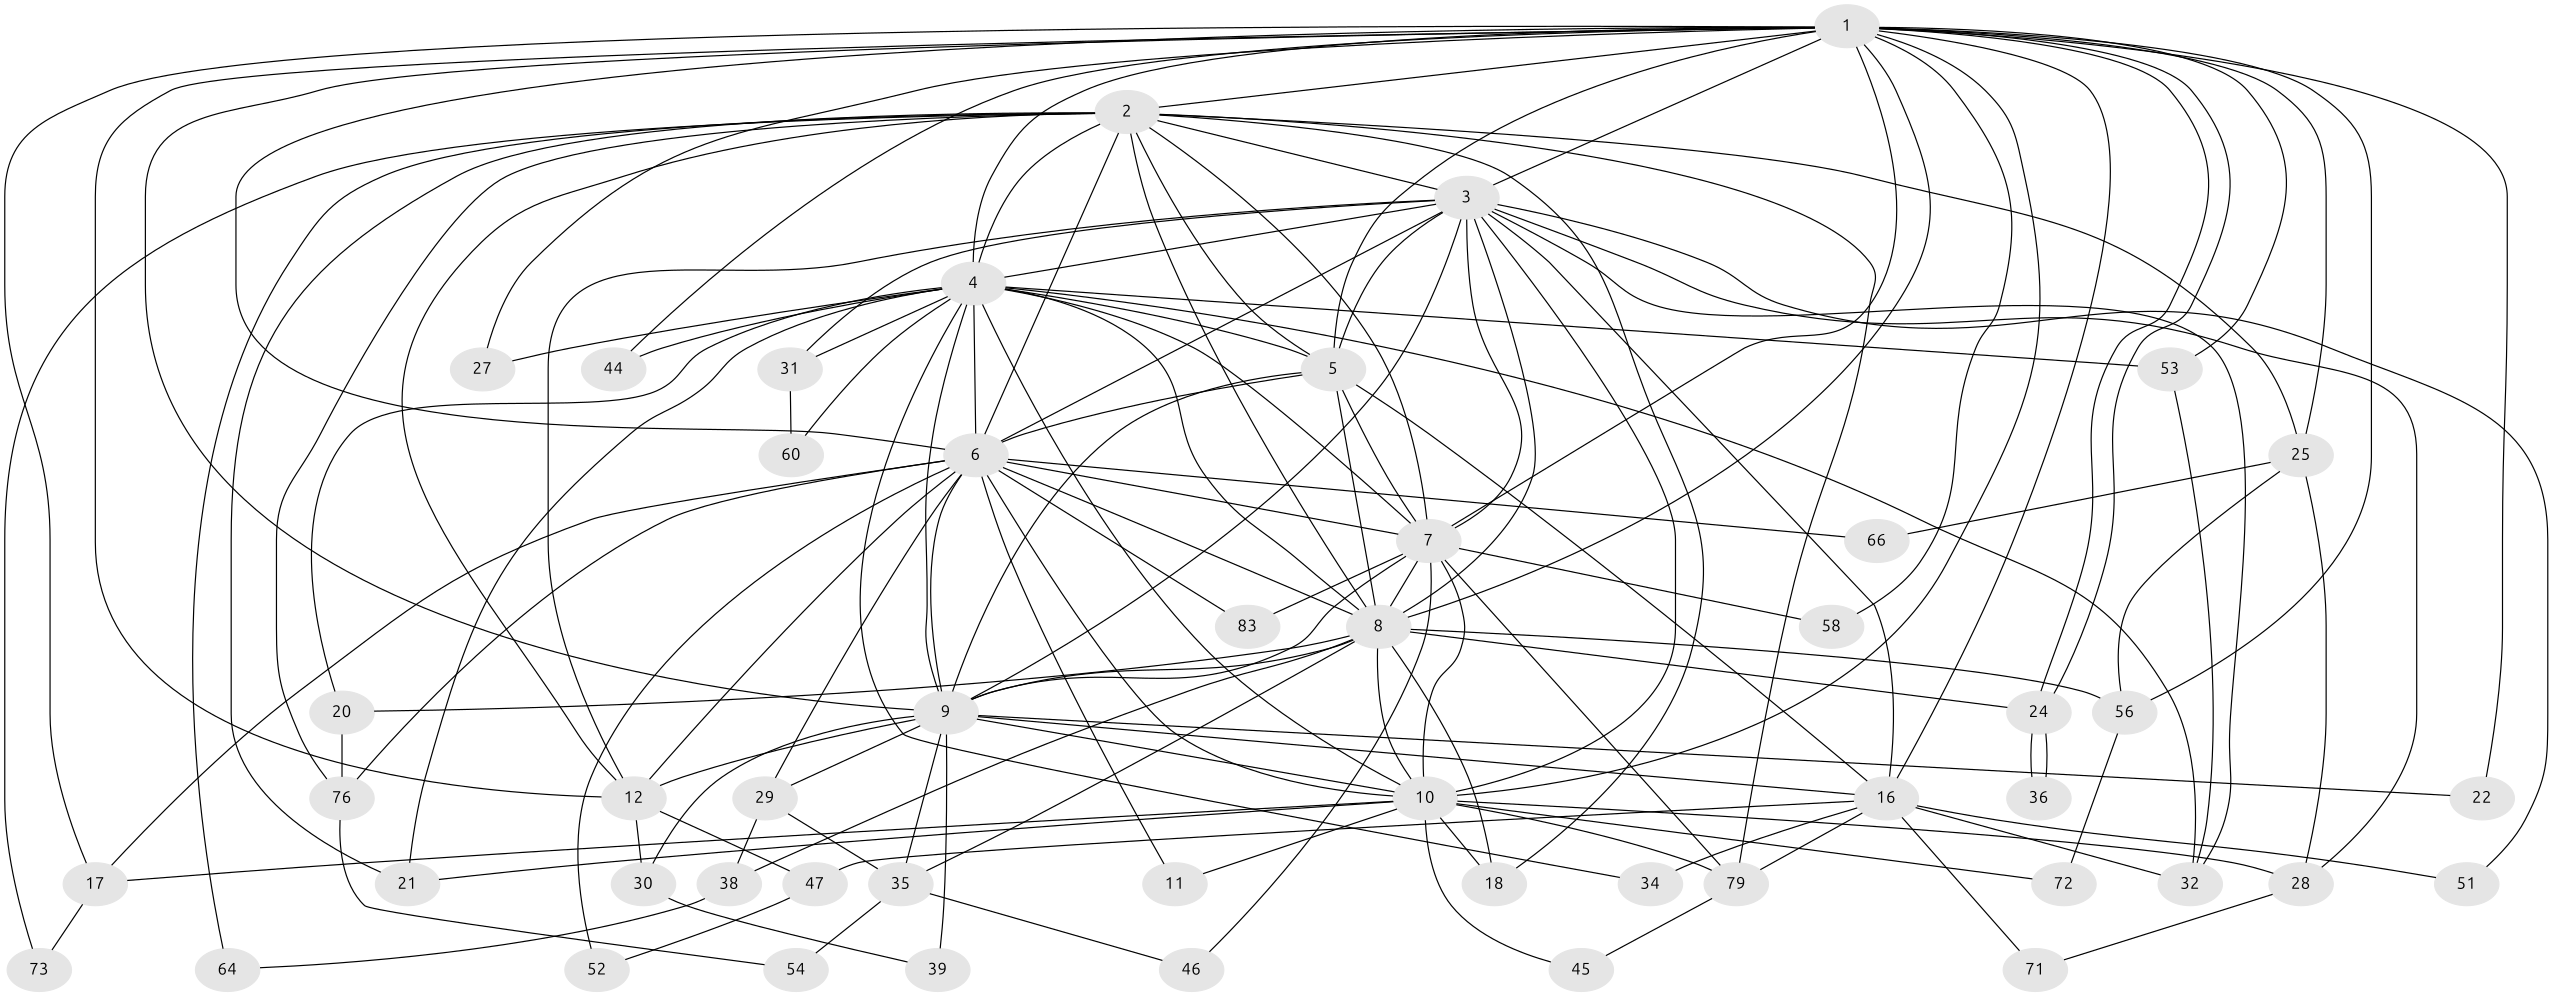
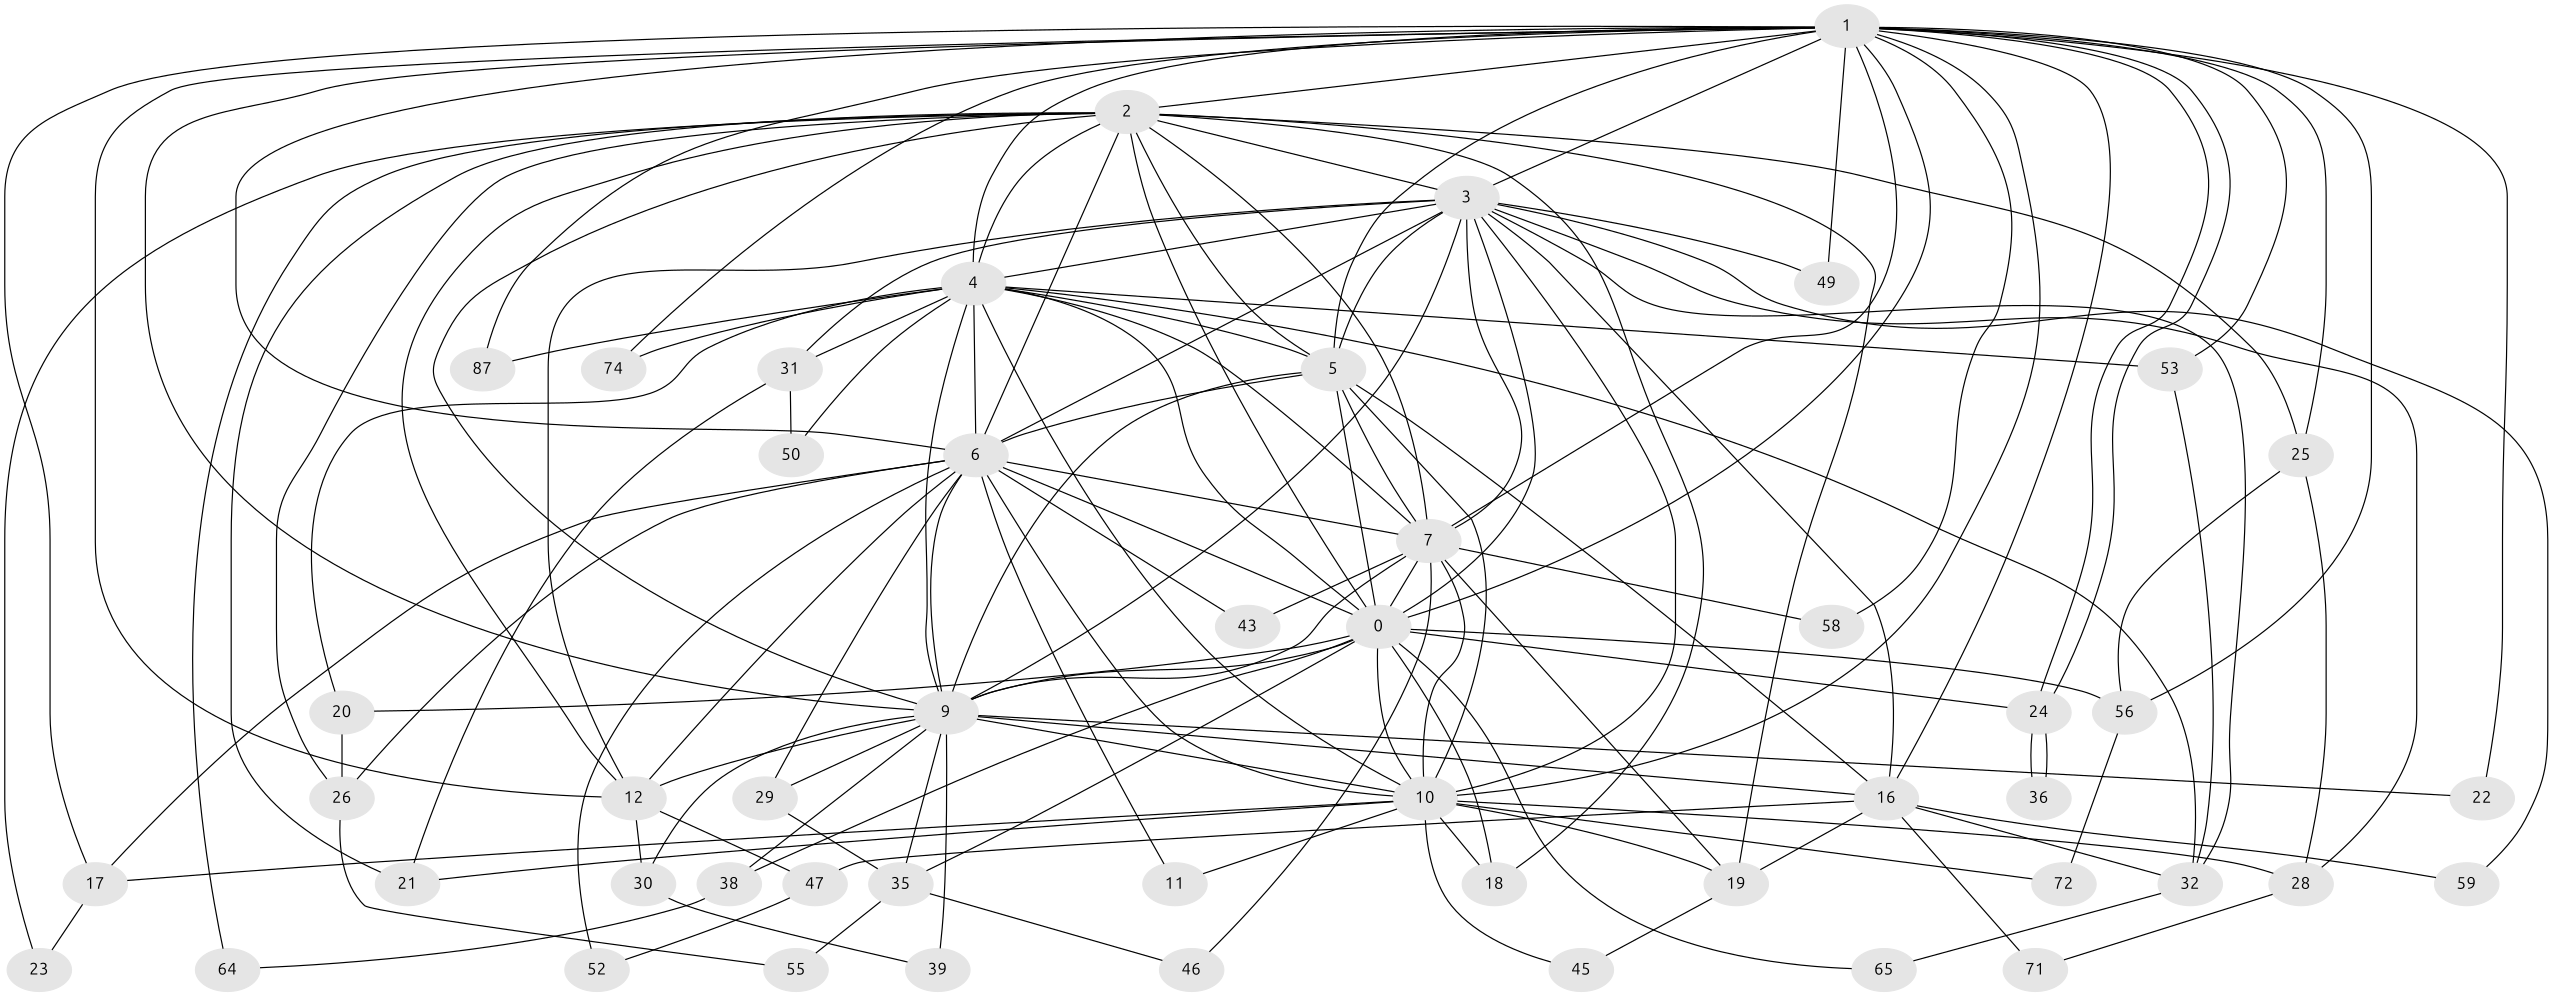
node "49": added
edge "2" -- "9": added
node "27": label "27" -> "87"
node "44": label "44" -> "74"
node "60": label "60" -> "50"
edge "4" -- "21": now "31" -- "21"
node "66": removed
edge "5" -- "10": added
node "83": label "83" -> "43"
node "8": label "8" -> "0"
node "76": label "76" -> "26"
edge "29" -- "38": now "9" -- "38"
node "34": removed
node "79": label "79" -> "19"
node "51": label "51" -> "59"
node "73": label "73" -> "23"
node "54": label "54" -> "55"
node "65": added
